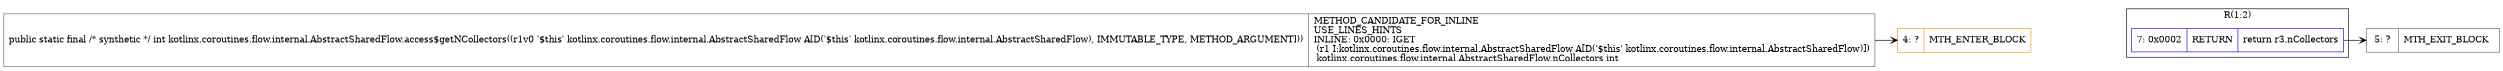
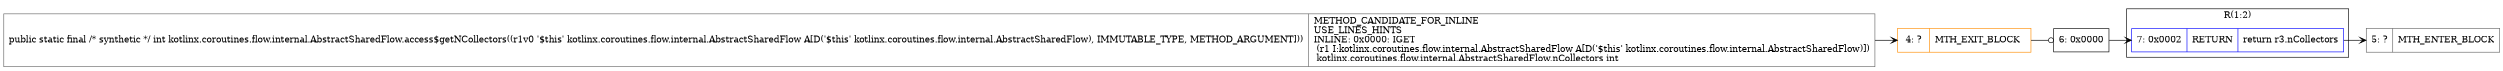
node "4: ?": text "MTH_ENTER_BLOCK" -> "MTH_EXIT_BLOCK"
node "6: 0x0000": added
node "5: ?": text "MTH_EXIT_BLOCK" -> "MTH_ENTER_BLOCK"
